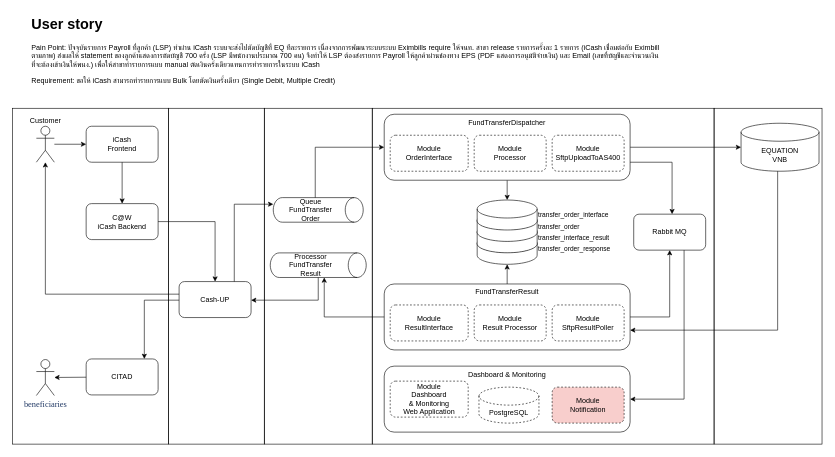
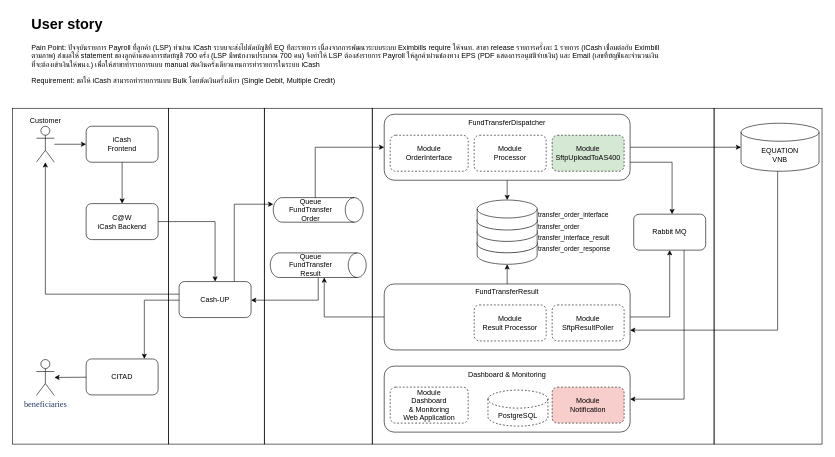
node "Module SftpUploadToAS400": fillcolor #ffffff -> #d5e8d4
node "Processor FundTransfer Result": label "Processor FundTransfer Result" -> "Queue FundTransfer Result"
node "Module ResultInterface": removed
node "Module Dashboard & Monitoring Web Application": moved (429, 399) -> (429, 405)
node "PostgreSQL": moved (509, 405) -> (518, 408)
